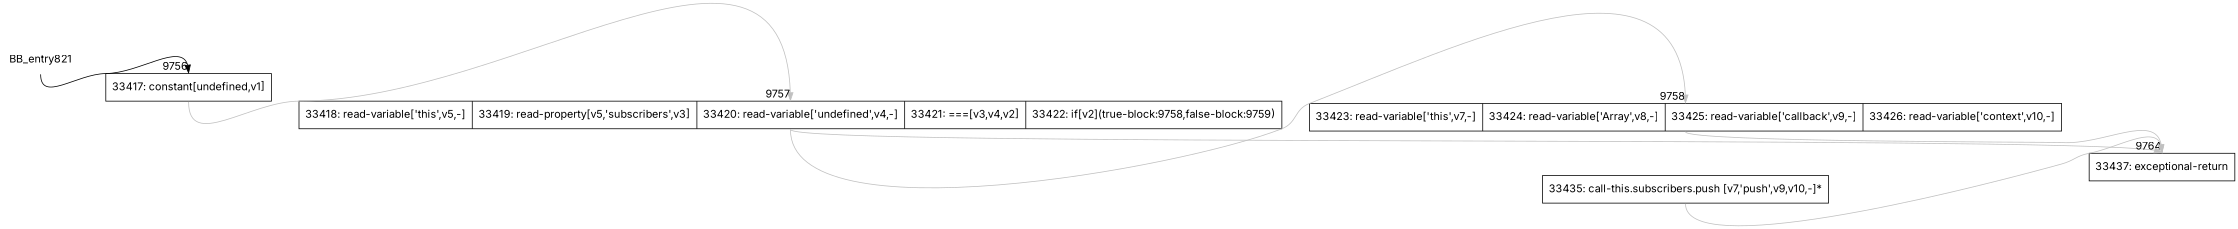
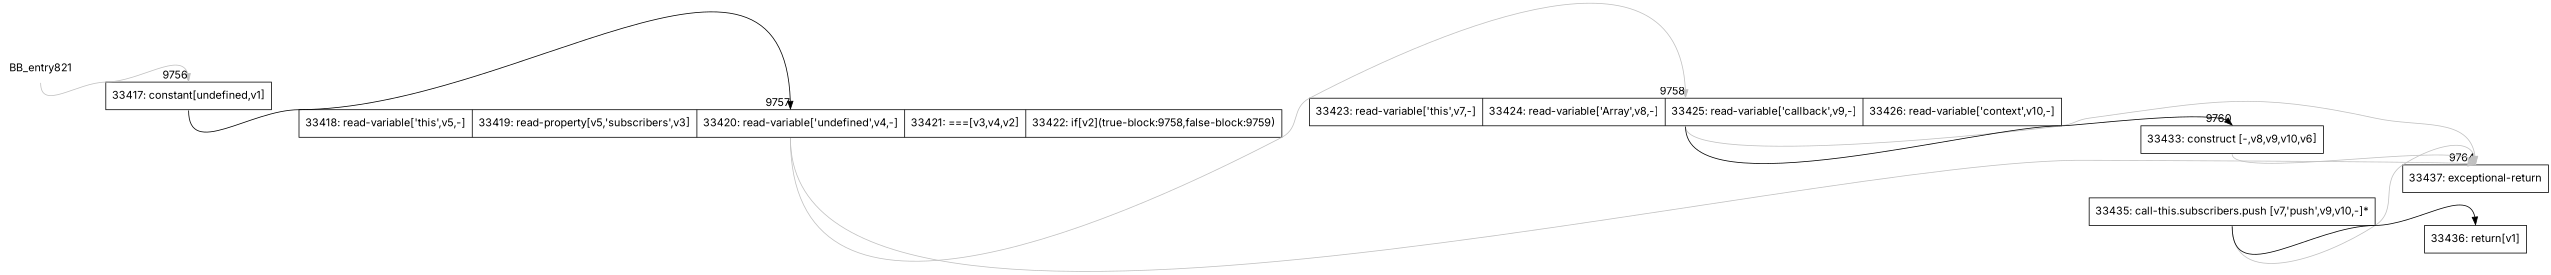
edge "33417: constant[undefined,v1]" -> "33418: read-variable['this',v5,-]": color gray -> black
edge "BB_entry821" -> "33417: constant[undefined,v1]": color black -> gray
node "33433: construct [-,v8,v9,v10,v6]": added
node "33436: return[v1]": added
